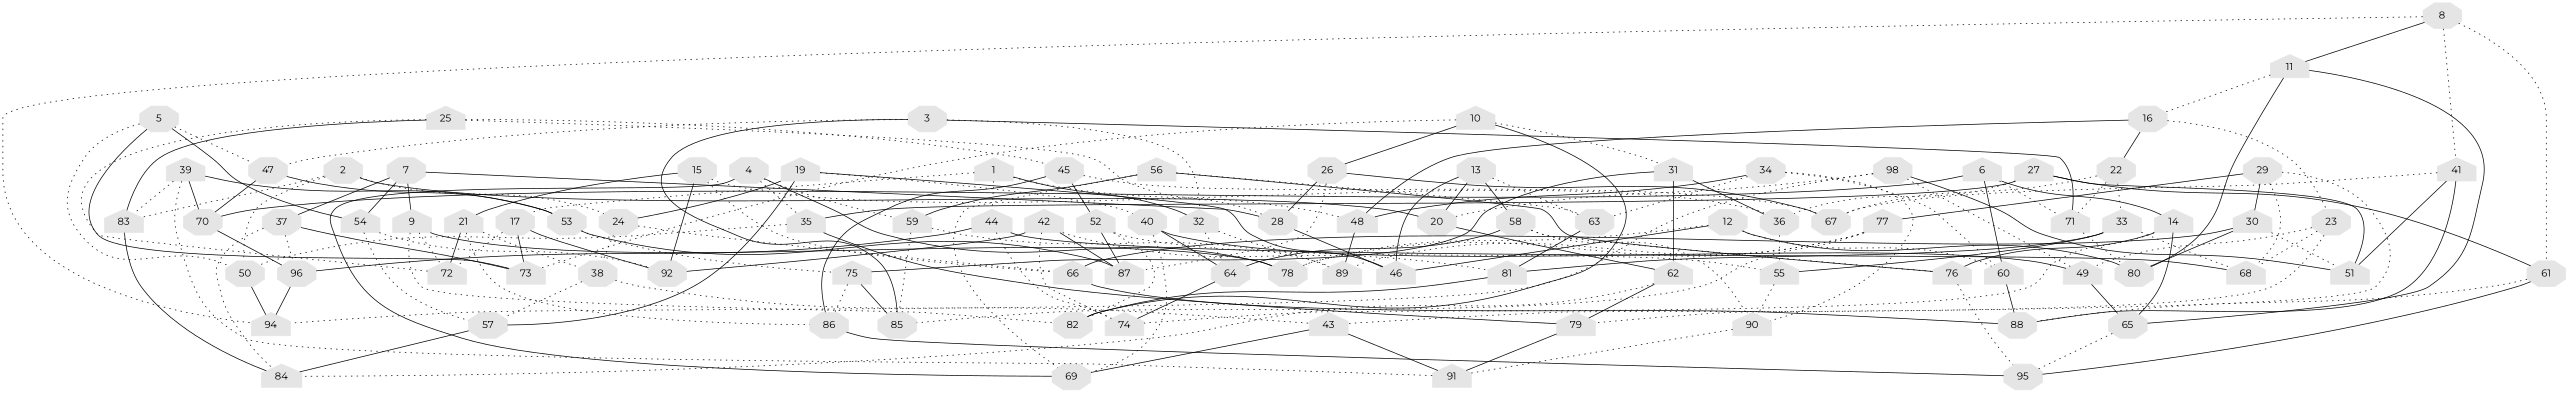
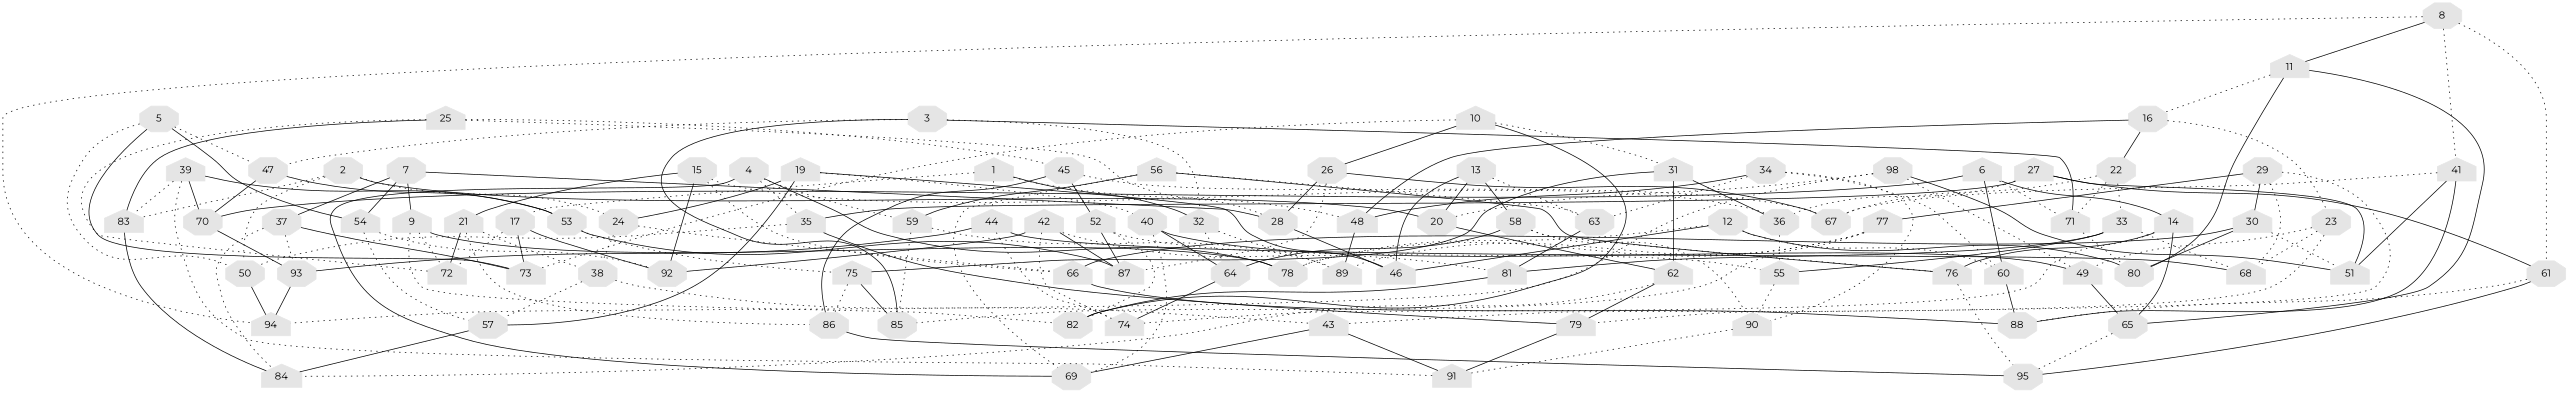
node "96": label "96" -> "93"
